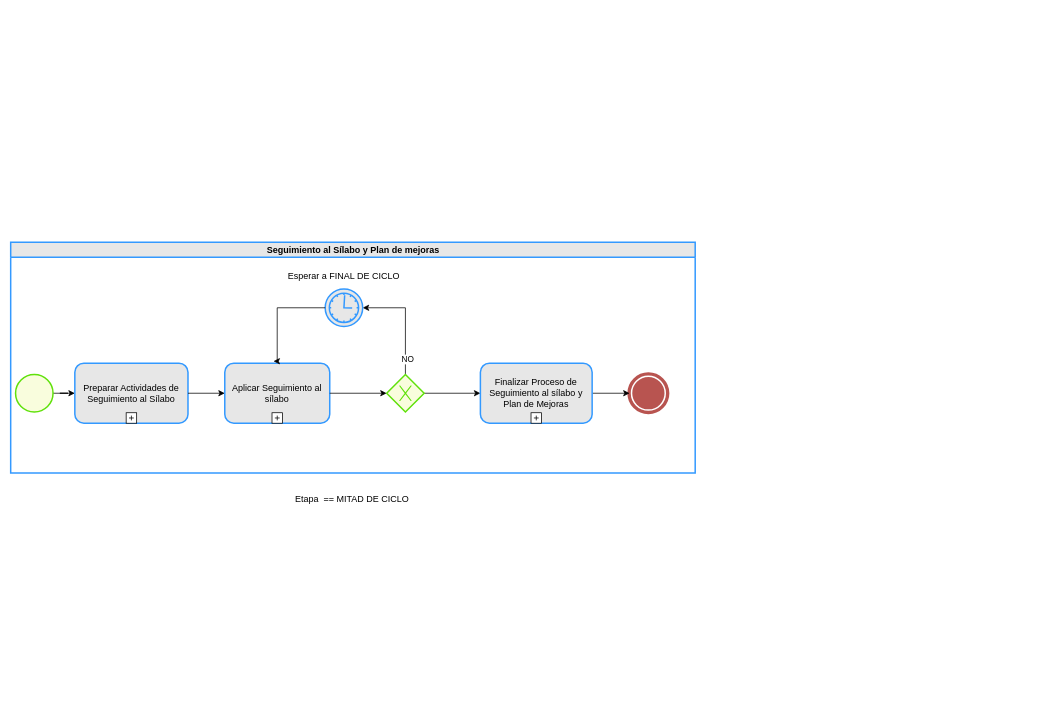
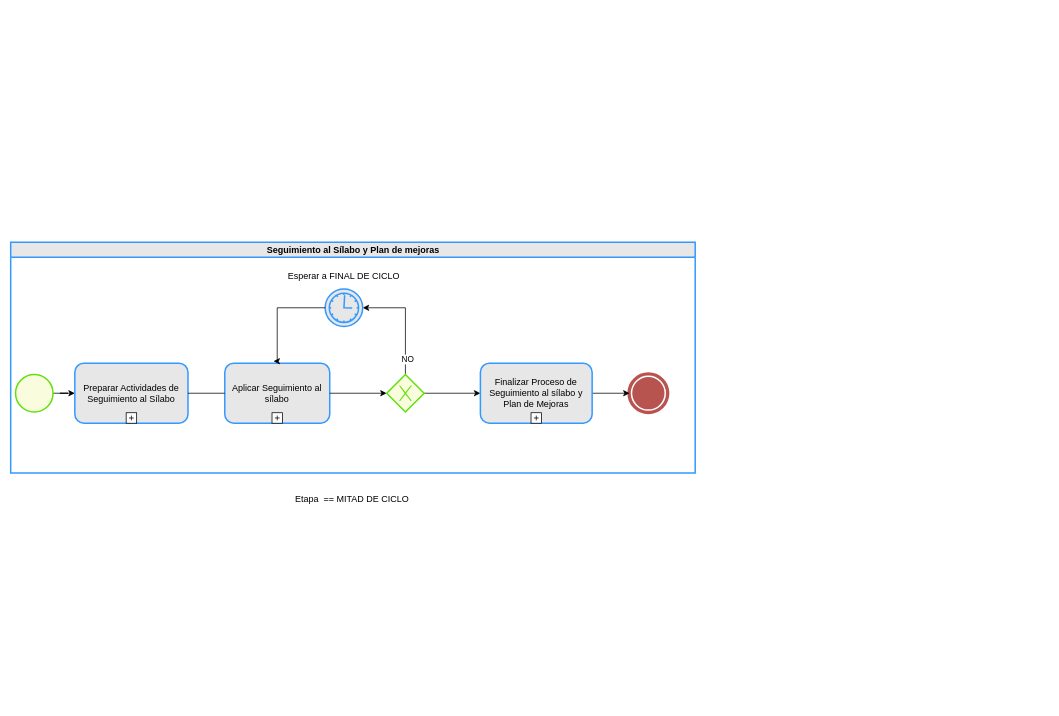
edge "Preparar Actividades de Seguimiento al Sílabo" -> "Aplicar Seguimiento al sílabo": arrowhead classic -> none
